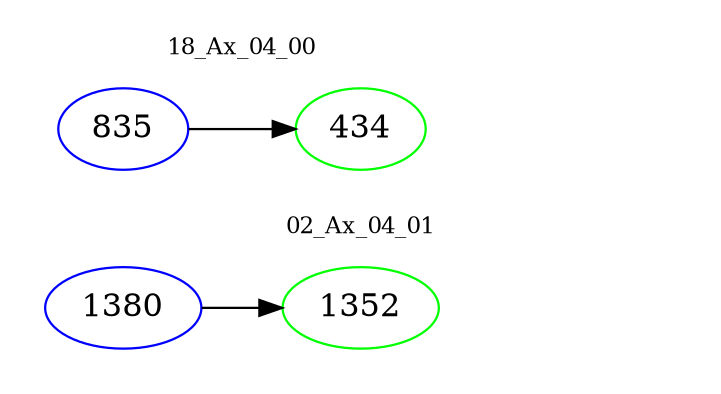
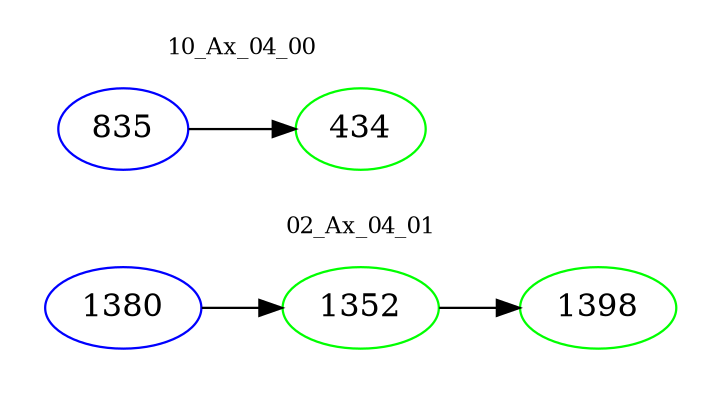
cluster "18_Ax_04_00": label "18_Ax_04_00" -> "10_Ax_04_00"
node "1398": added
